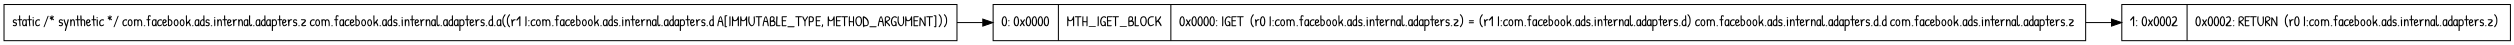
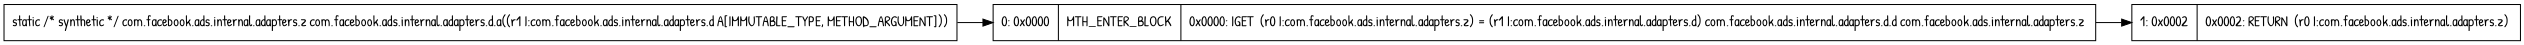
node "0: 0x0000": text "MTH_IGET_BLOCK" -> "MTH_ENTER_BLOCK"
